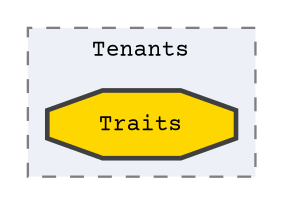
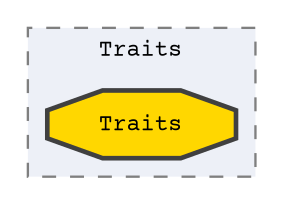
cluster "Tenants": label "Tenants" -> "Traits"
